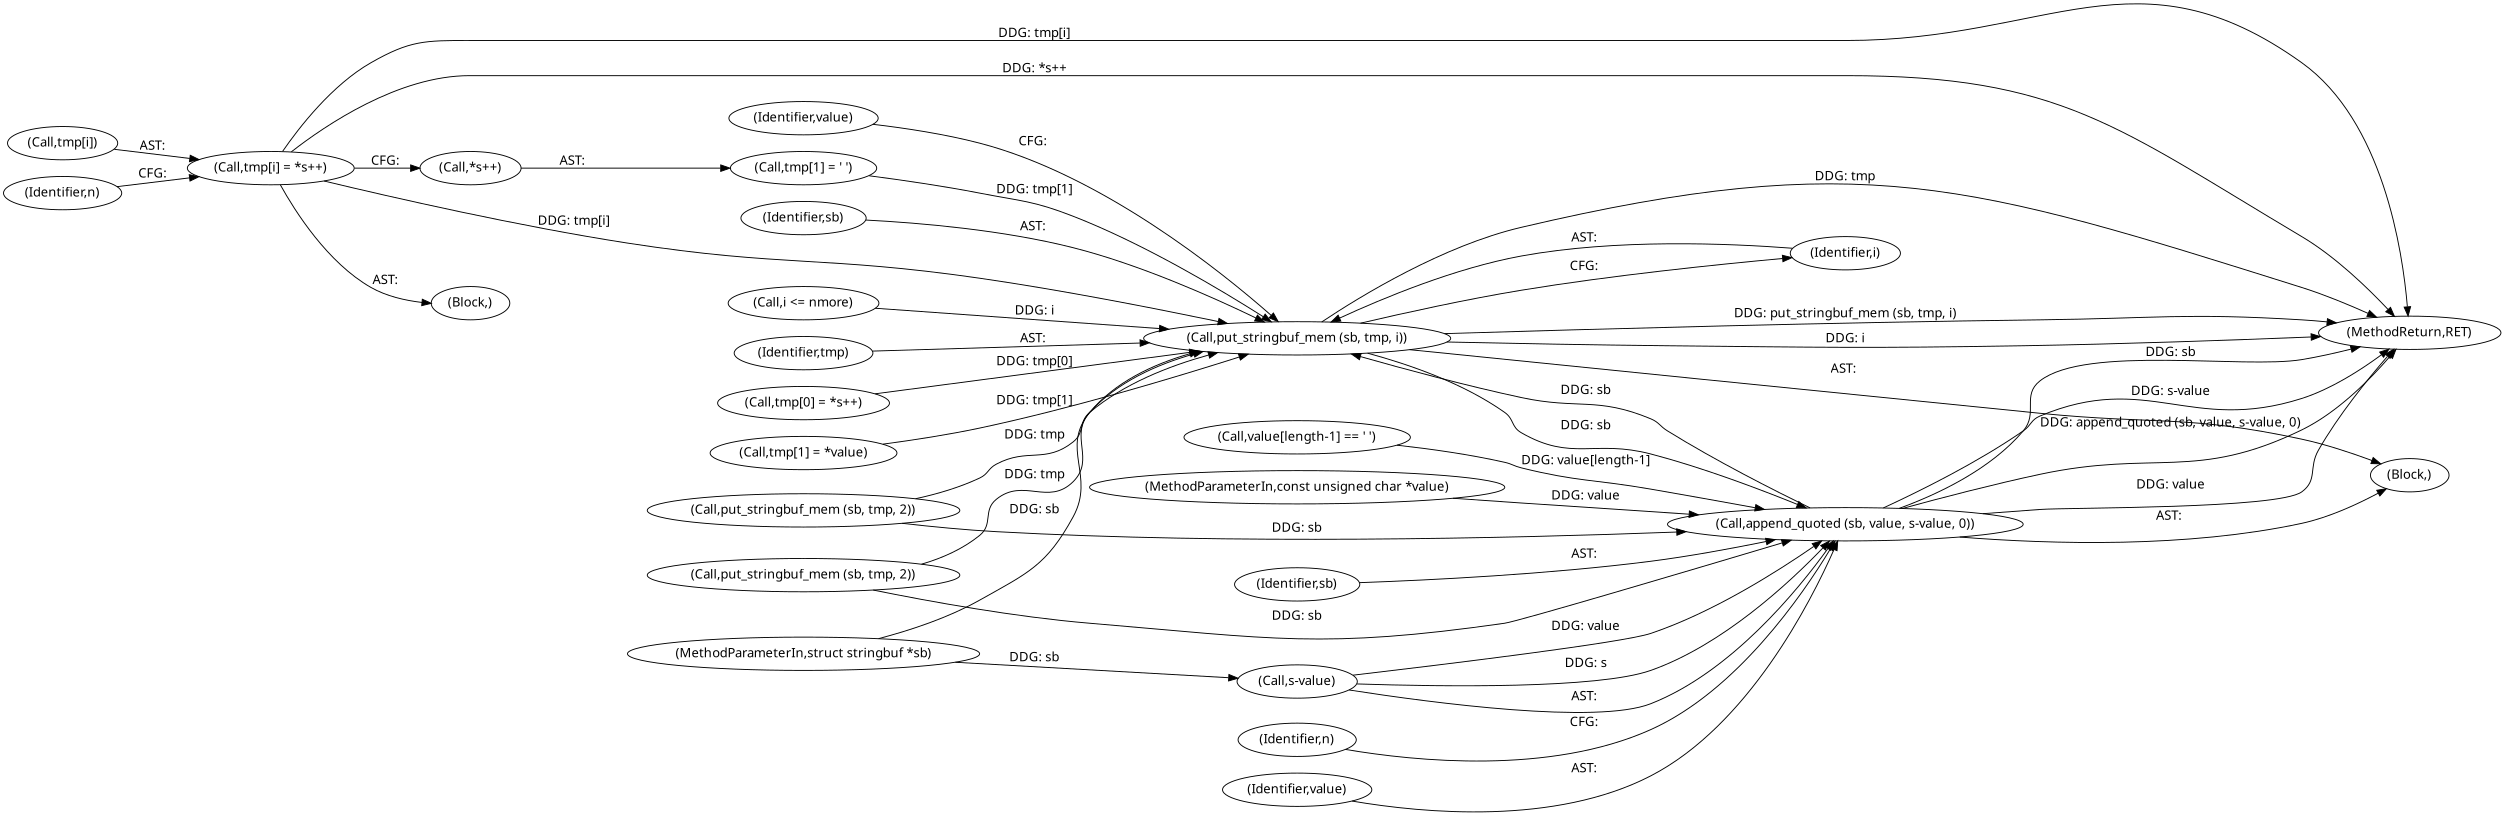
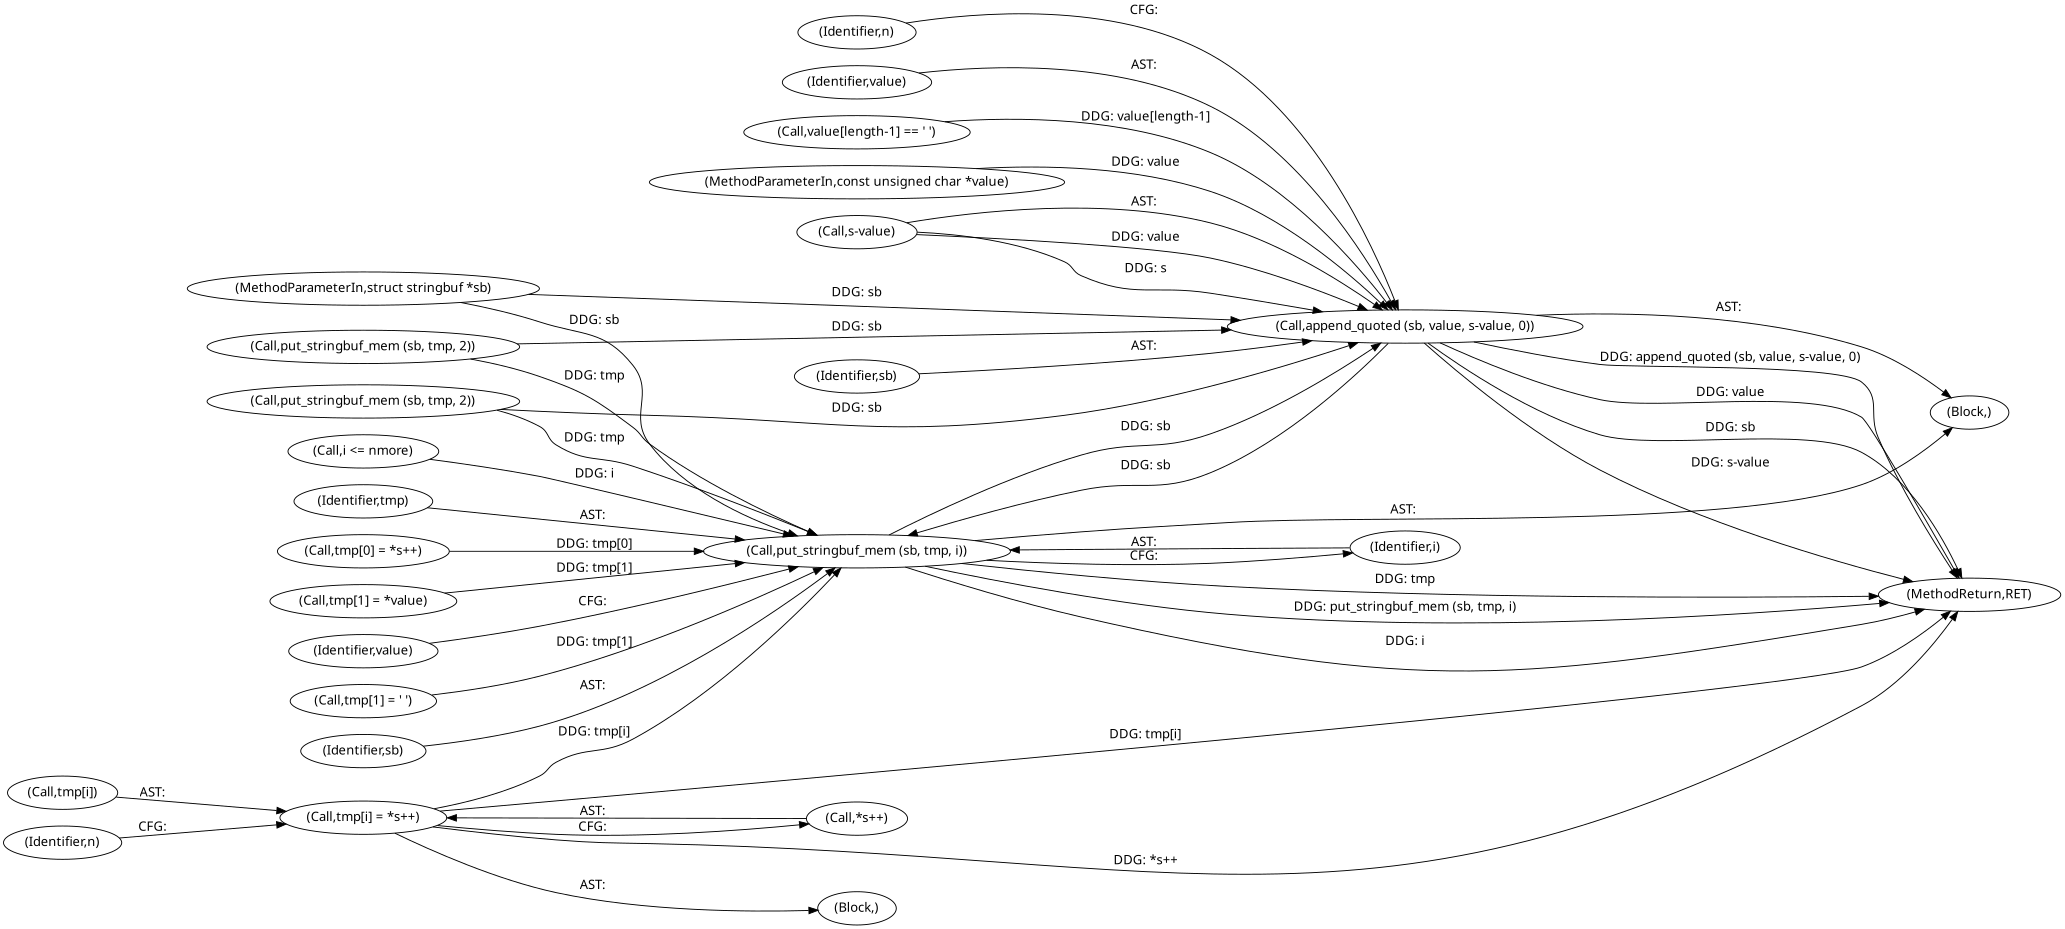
edge "(Call,*s++)" -> "(Call,tmp[1] = ' ')": now "(Call,*s++)" -> "(Call,tmp[i] = *s++)"
edge "(MethodParameterIn,struct stringbuf *sb)" -> "(Call,s-value)": now "(MethodParameterIn,struct stringbuf *sb)" -> "(Call,append_quoted (sb, value, s-value, 0))"
